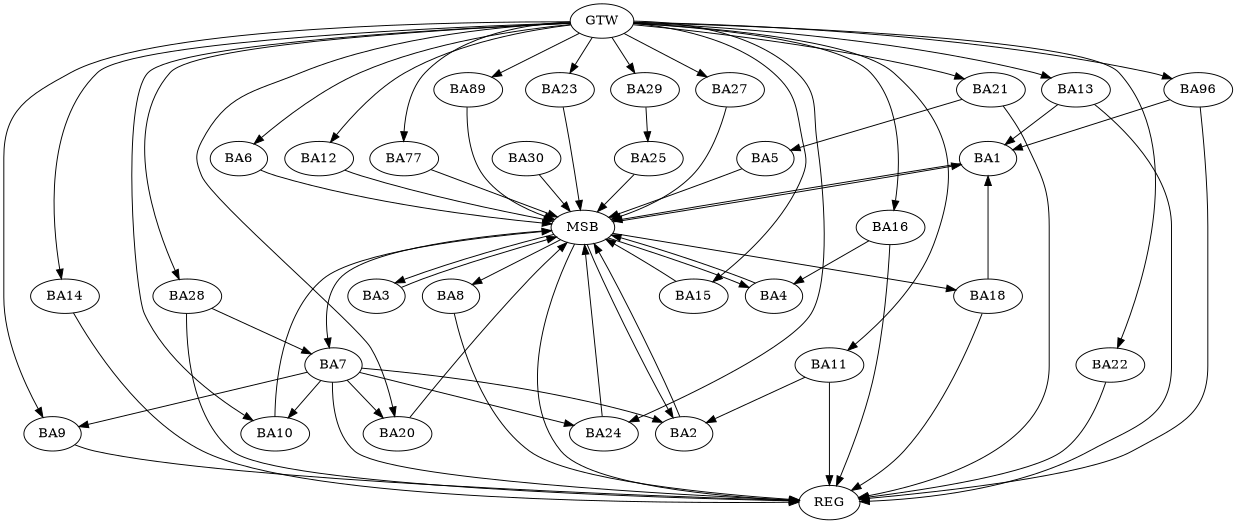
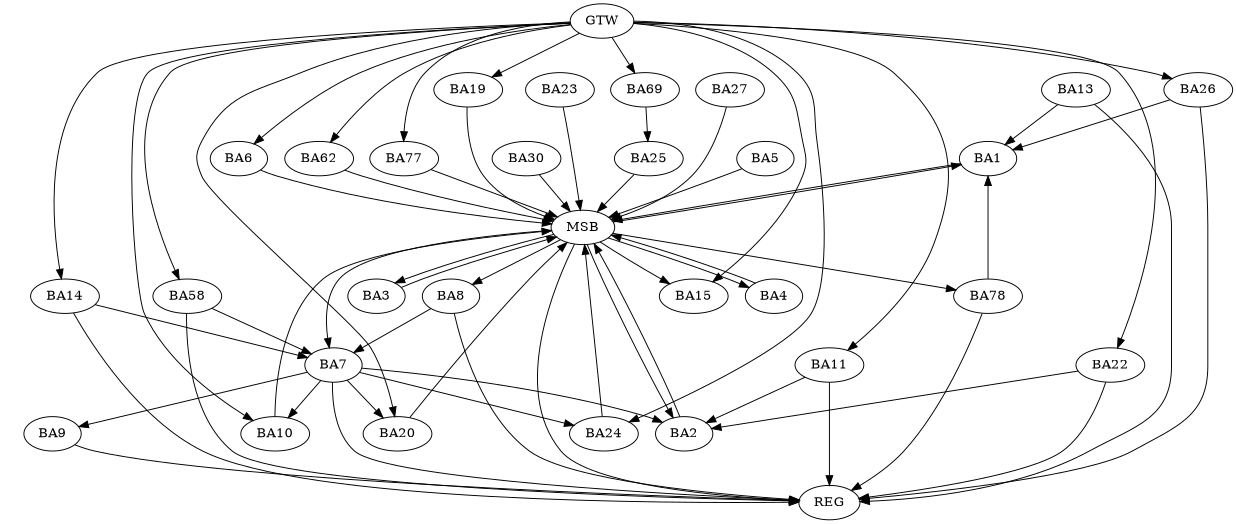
edge "GTW" -> "BA13": removed
edge "GTW" -> "BA23": removed
edge "GTW" -> "BA9": removed
edge "GTW" -> "BA27": removed
node "BA89": label "BA89" -> "BA19"
node "BA29": label "BA29" -> "BA69"
node "BA21": removed
node "BA96": label "BA96" -> "BA26"
node "BA12": label "BA12" -> "BA62"
node "BA16": removed
edge "BA15" -> "MSB": reversed
node "BA28": label "BA28" -> "BA58"
node "BA18": label "BA18" -> "BA78"
edge "BA8" -> "BA7": added
edge "BA14" -> "BA7": added
edge "BA22" -> "BA2": added
